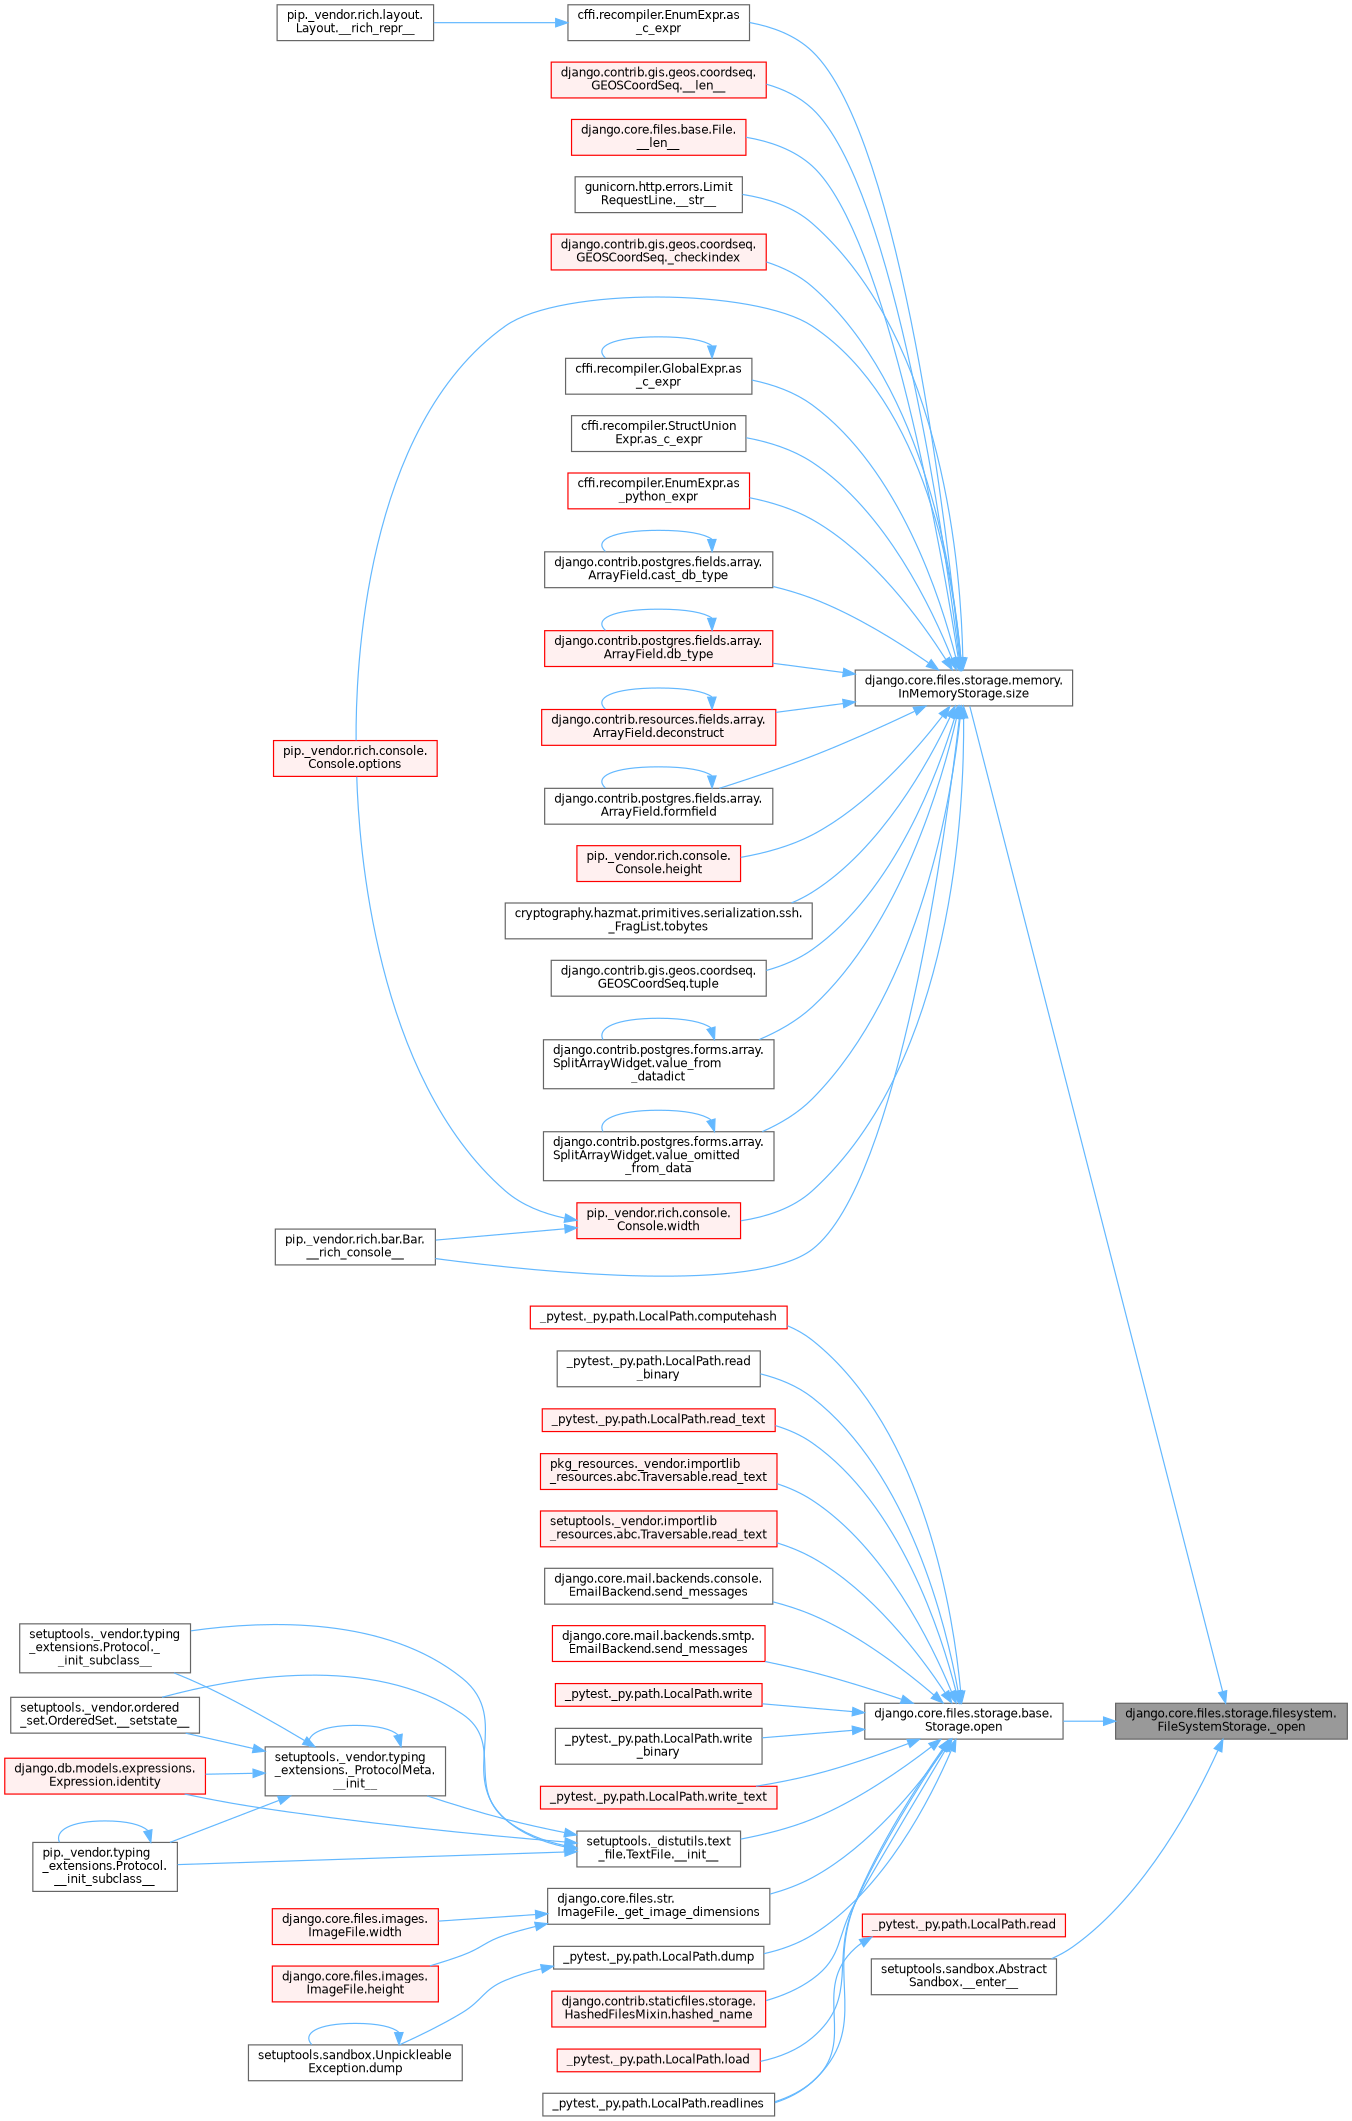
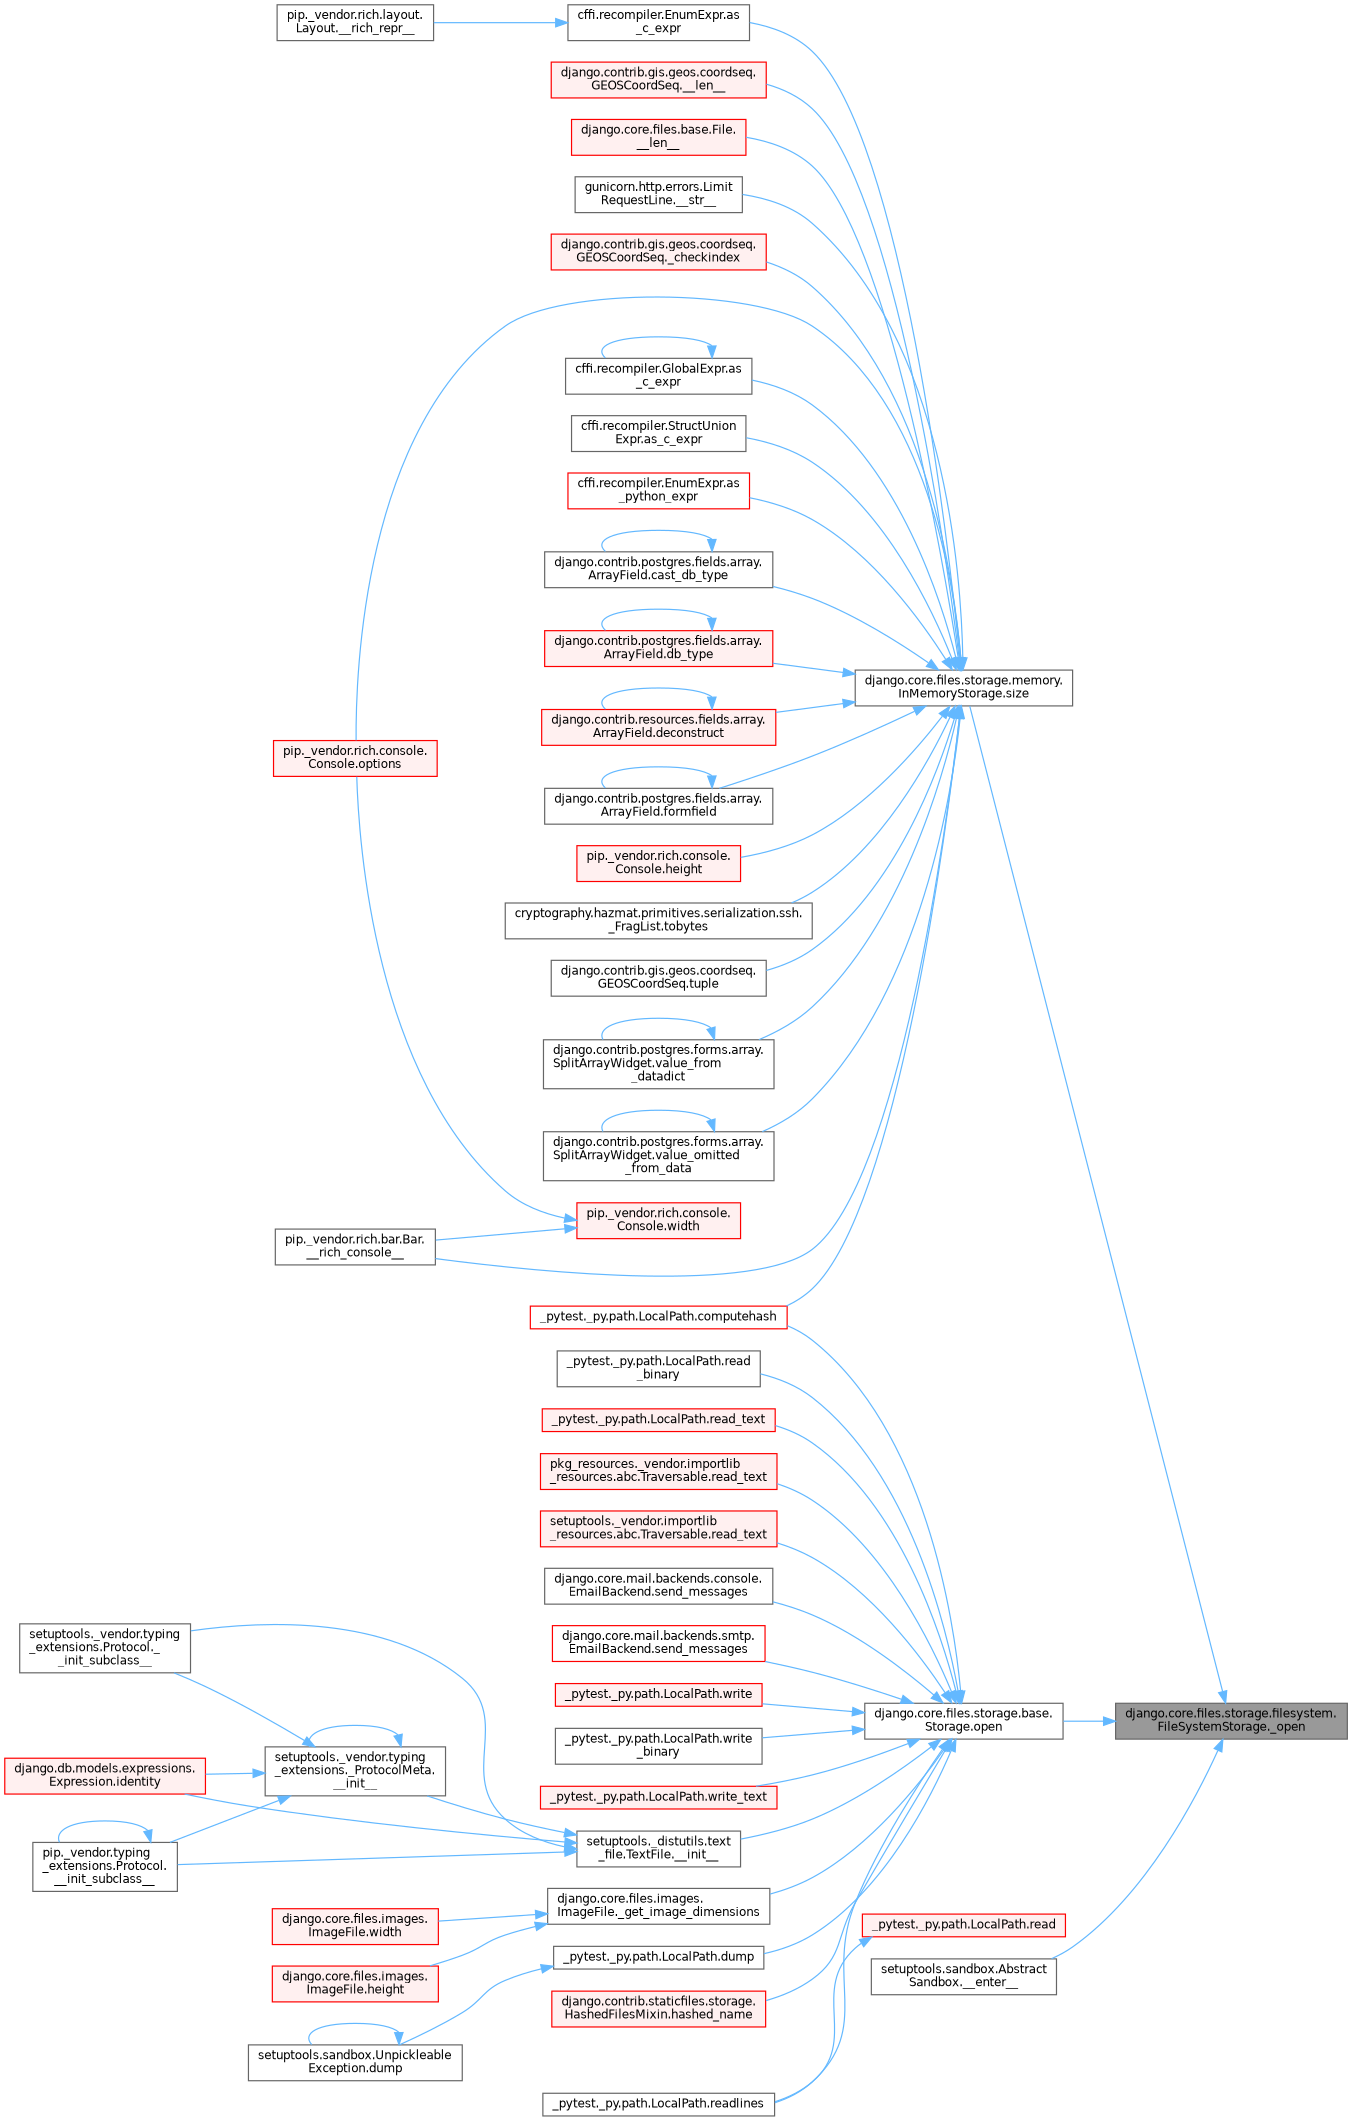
edge "pip._vendor.rich.console. Console.width" -> "django.core.files.storage.memory. InMemoryStorage.size": now "_pytest._py.path.LocalPath.computehash" -> "django.core.files.storage.memory. InMemoryStorage.size"
node "setuptools._vendor.ordered _set.OrderedSet.__setstate__": removed
node "django.core.files.str. ImageFile._get_image_dimensions": label "django.core.files.str. ImageFile._get_image_dimensions" -> "django.core.files.images. ImageFile._get_image_dimensions"
node "_pytest._py.path.LocalPath.load": removed
